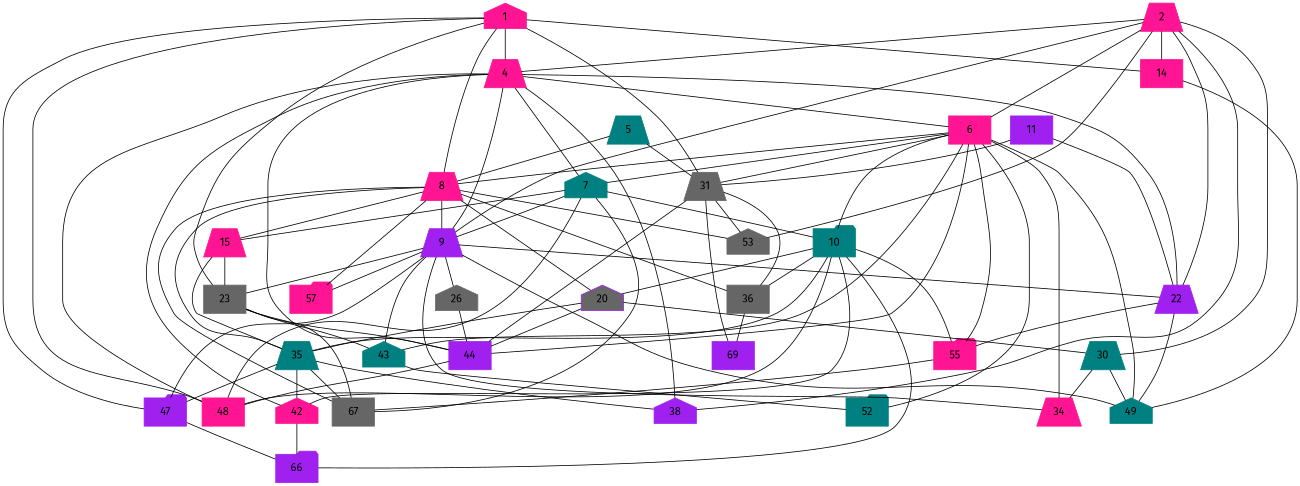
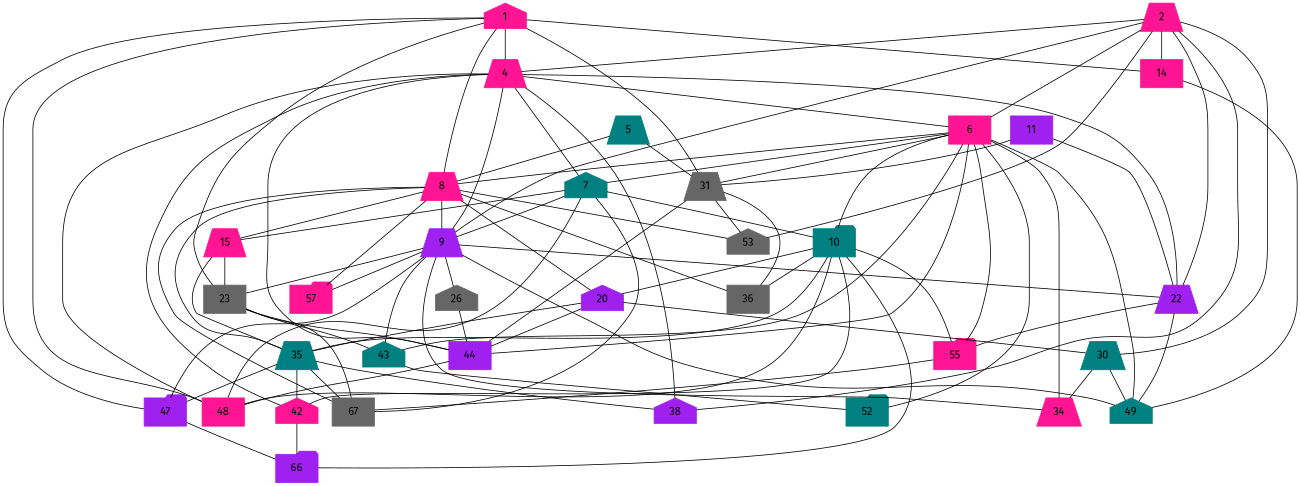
node "20": fillcolor gray40 -> purple
node "69": removed
